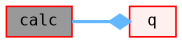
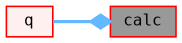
edge "calc" -> "q": reversed
